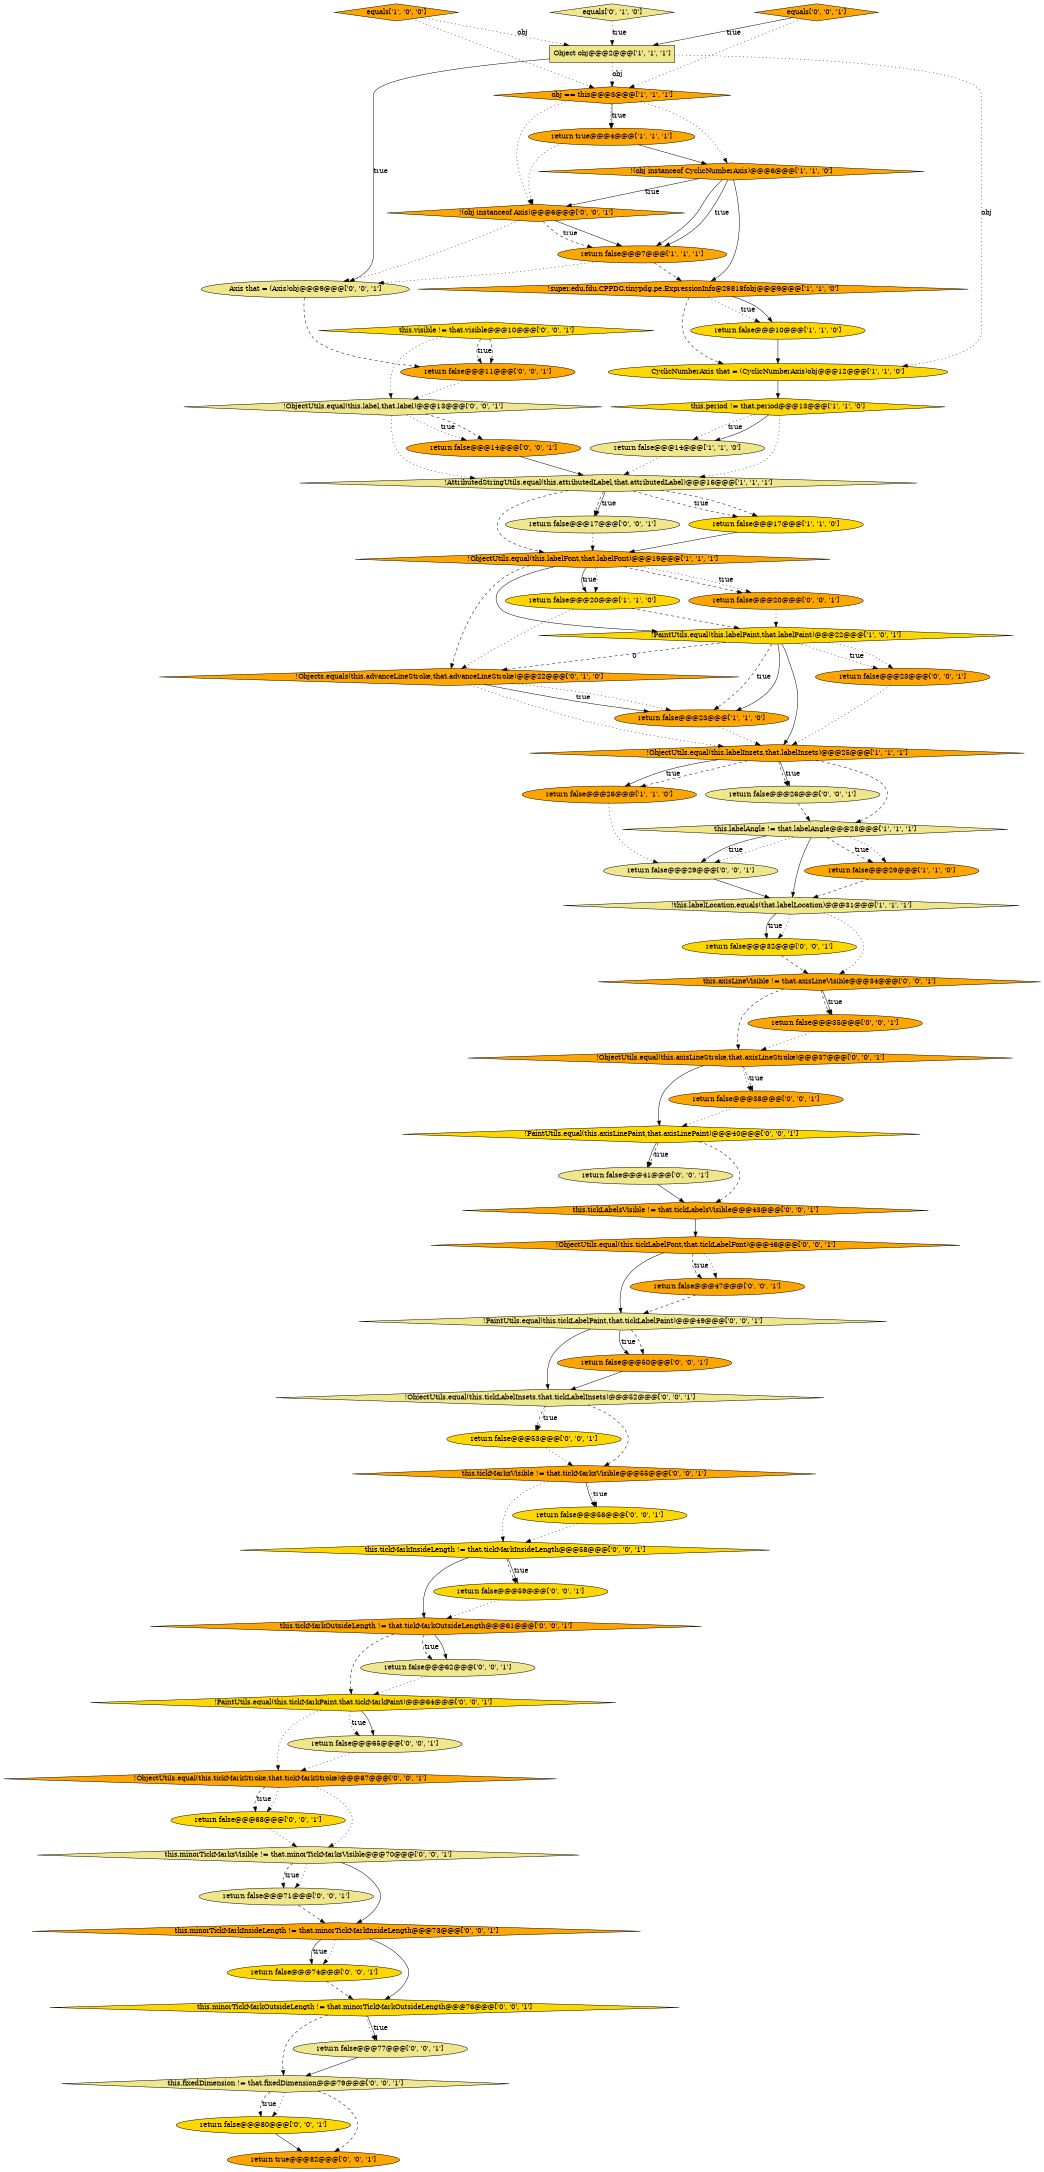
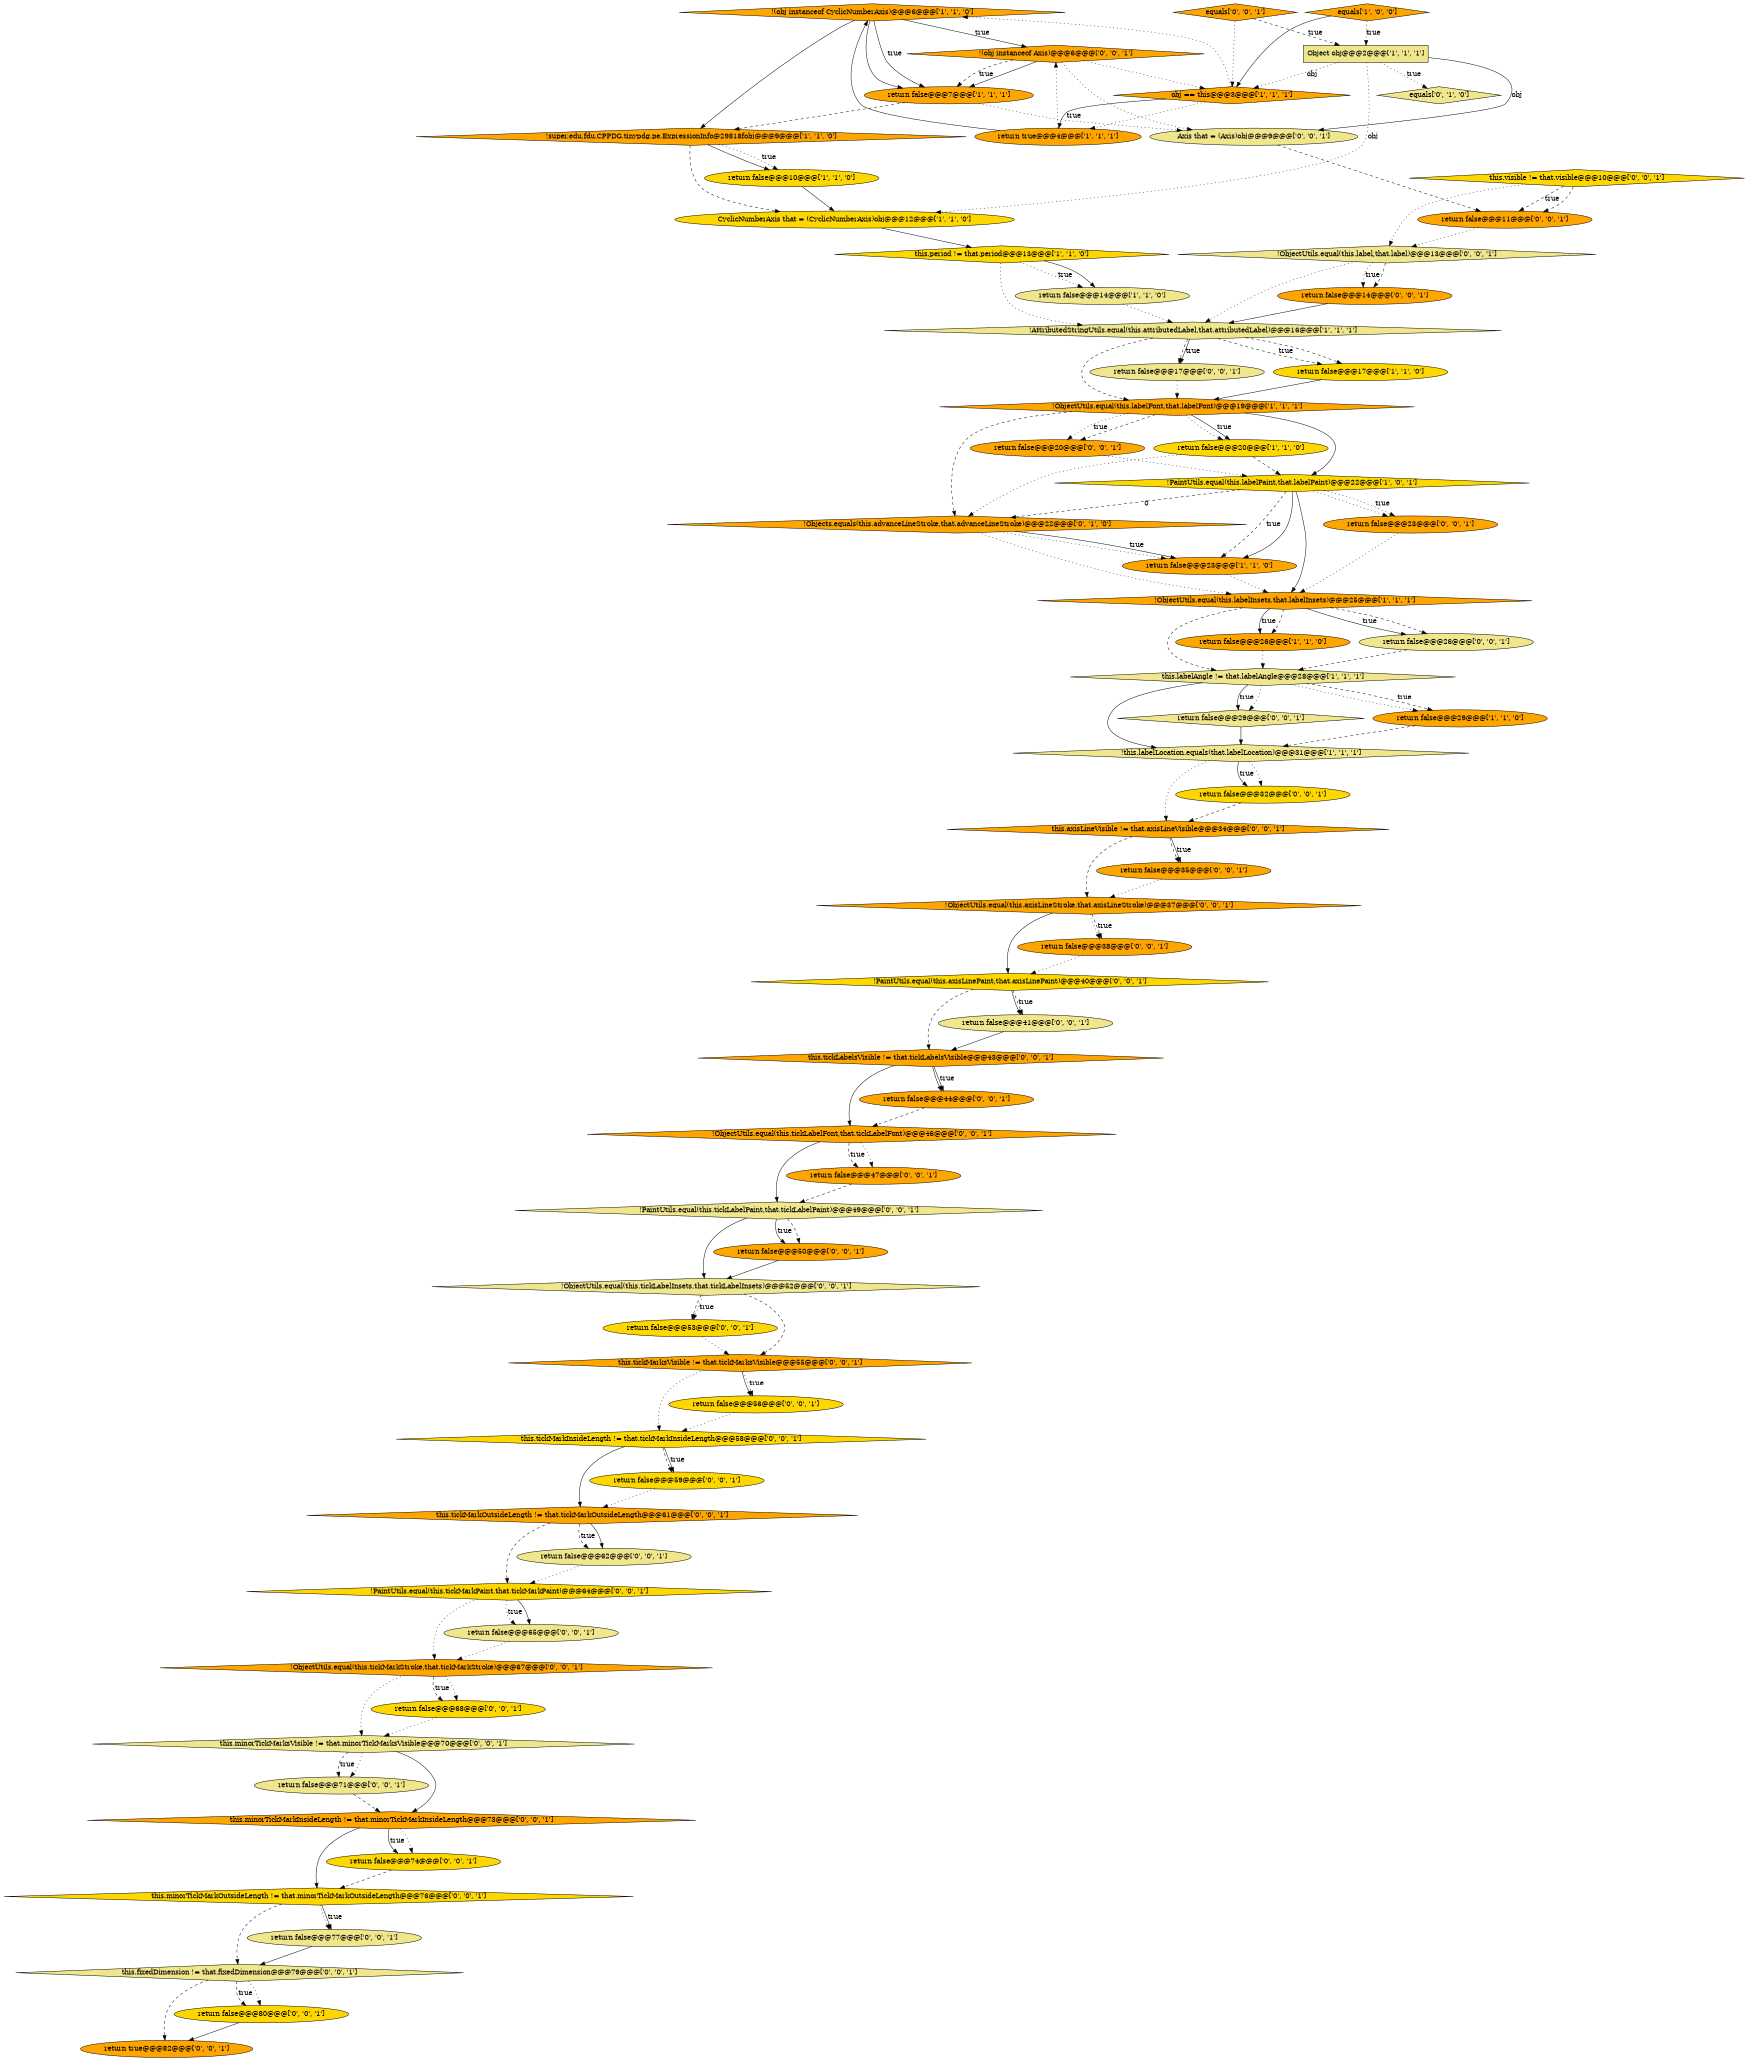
edge "equals['0', '1', '0']" -> "Object obj@@@2@@@['1', '1', '1']": reversed
edge "equals['0', '0', '1']" -> "Object obj@@@2@@@['1', '1', '1']": style solid -> dashed
edge "equals['1', '0', '0']" -> "Object obj@@@2@@@['1', '1', '1']": label "obj" -> "true"
edge "equals['1', '0', '0']" -> "obj == this@@@3@@@['1', '1', '1']": style dotted -> solid
edge "obj == this@@@3@@@['1', '1', '1']" -> "!(obj instanceof Axis)@@@6@@@['0', '0', '1']": reversed
edge "Object obj@@@2@@@['1', '1', '1']" -> "Axis that = (Axis)obj@@@9@@@['0', '0', '1']": label "true" -> "obj"
edge "return false@@@26@@@['1', '1', '0']" -> "return false@@@29@@@['0', '0', '1']": now "return false@@@26@@@['1', '1', '0']" -> "this.labelAngle != that.labelAngle@@@28@@@['1', '1', '1']"
node "return false@@@29@@@['0', '0', '1']": shape ellipse -> diamond
node "return false@@@44@@@['0', '0', '1']": added
